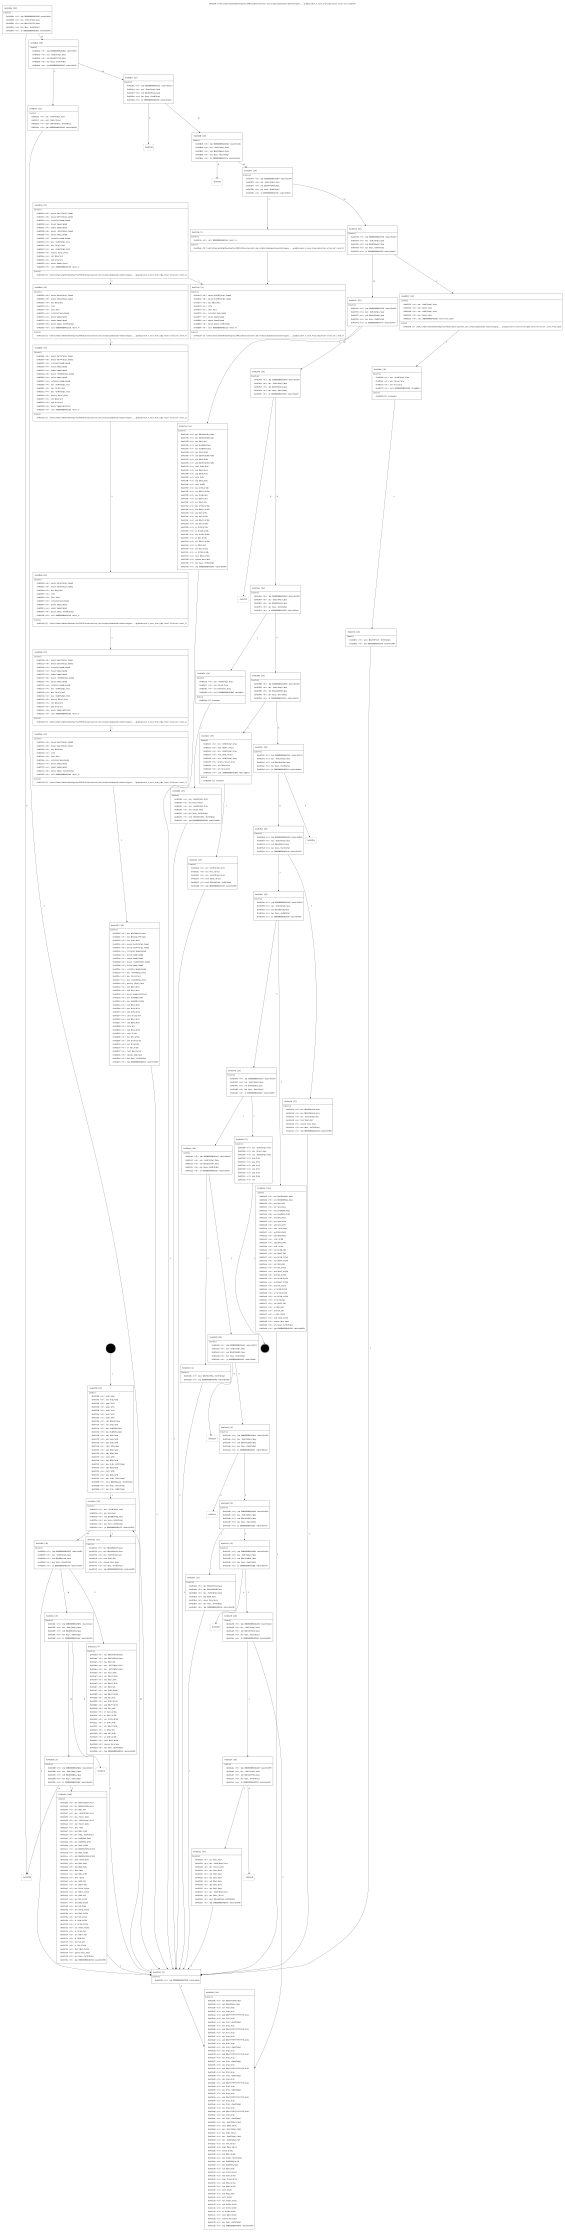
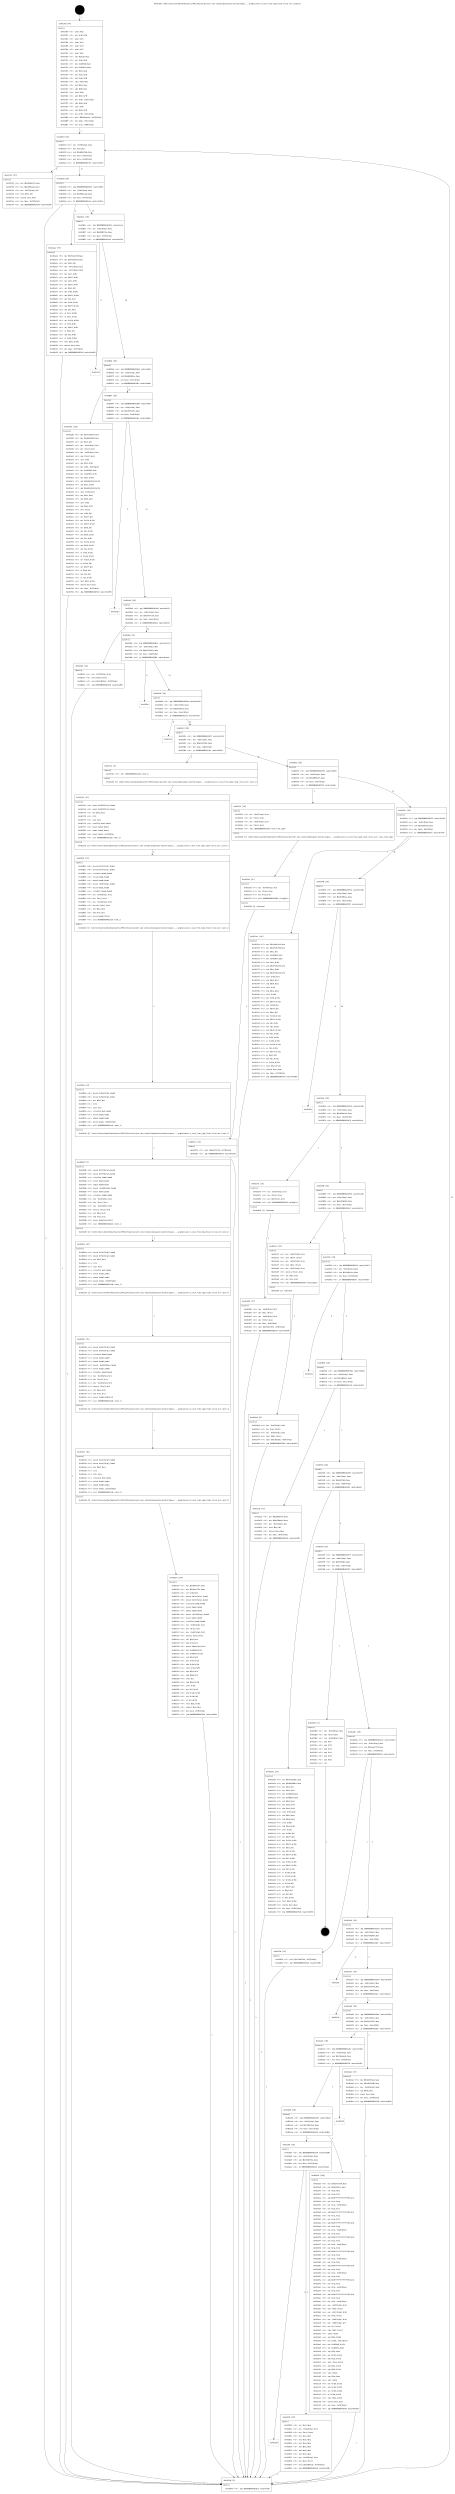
edge "0x402014 [74]" -> "0x401fe3 [49]": reversed
edge "0x401868 [28]" -> "0x40230d": now "0x401868 [28]" -> "0x401884 [28]"
edge "0x402540 [5]" -> "0x401b3b [240]": reversed
